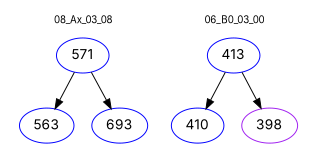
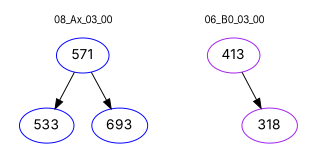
cluster "08_Ax_03_08": label "08_Ax_03_08" -> "08_Ax_03_00"
node "413": color blue -> purple
node "563": label "563" -> "533"
node "410": removed
node "398": label "398" -> "318"
